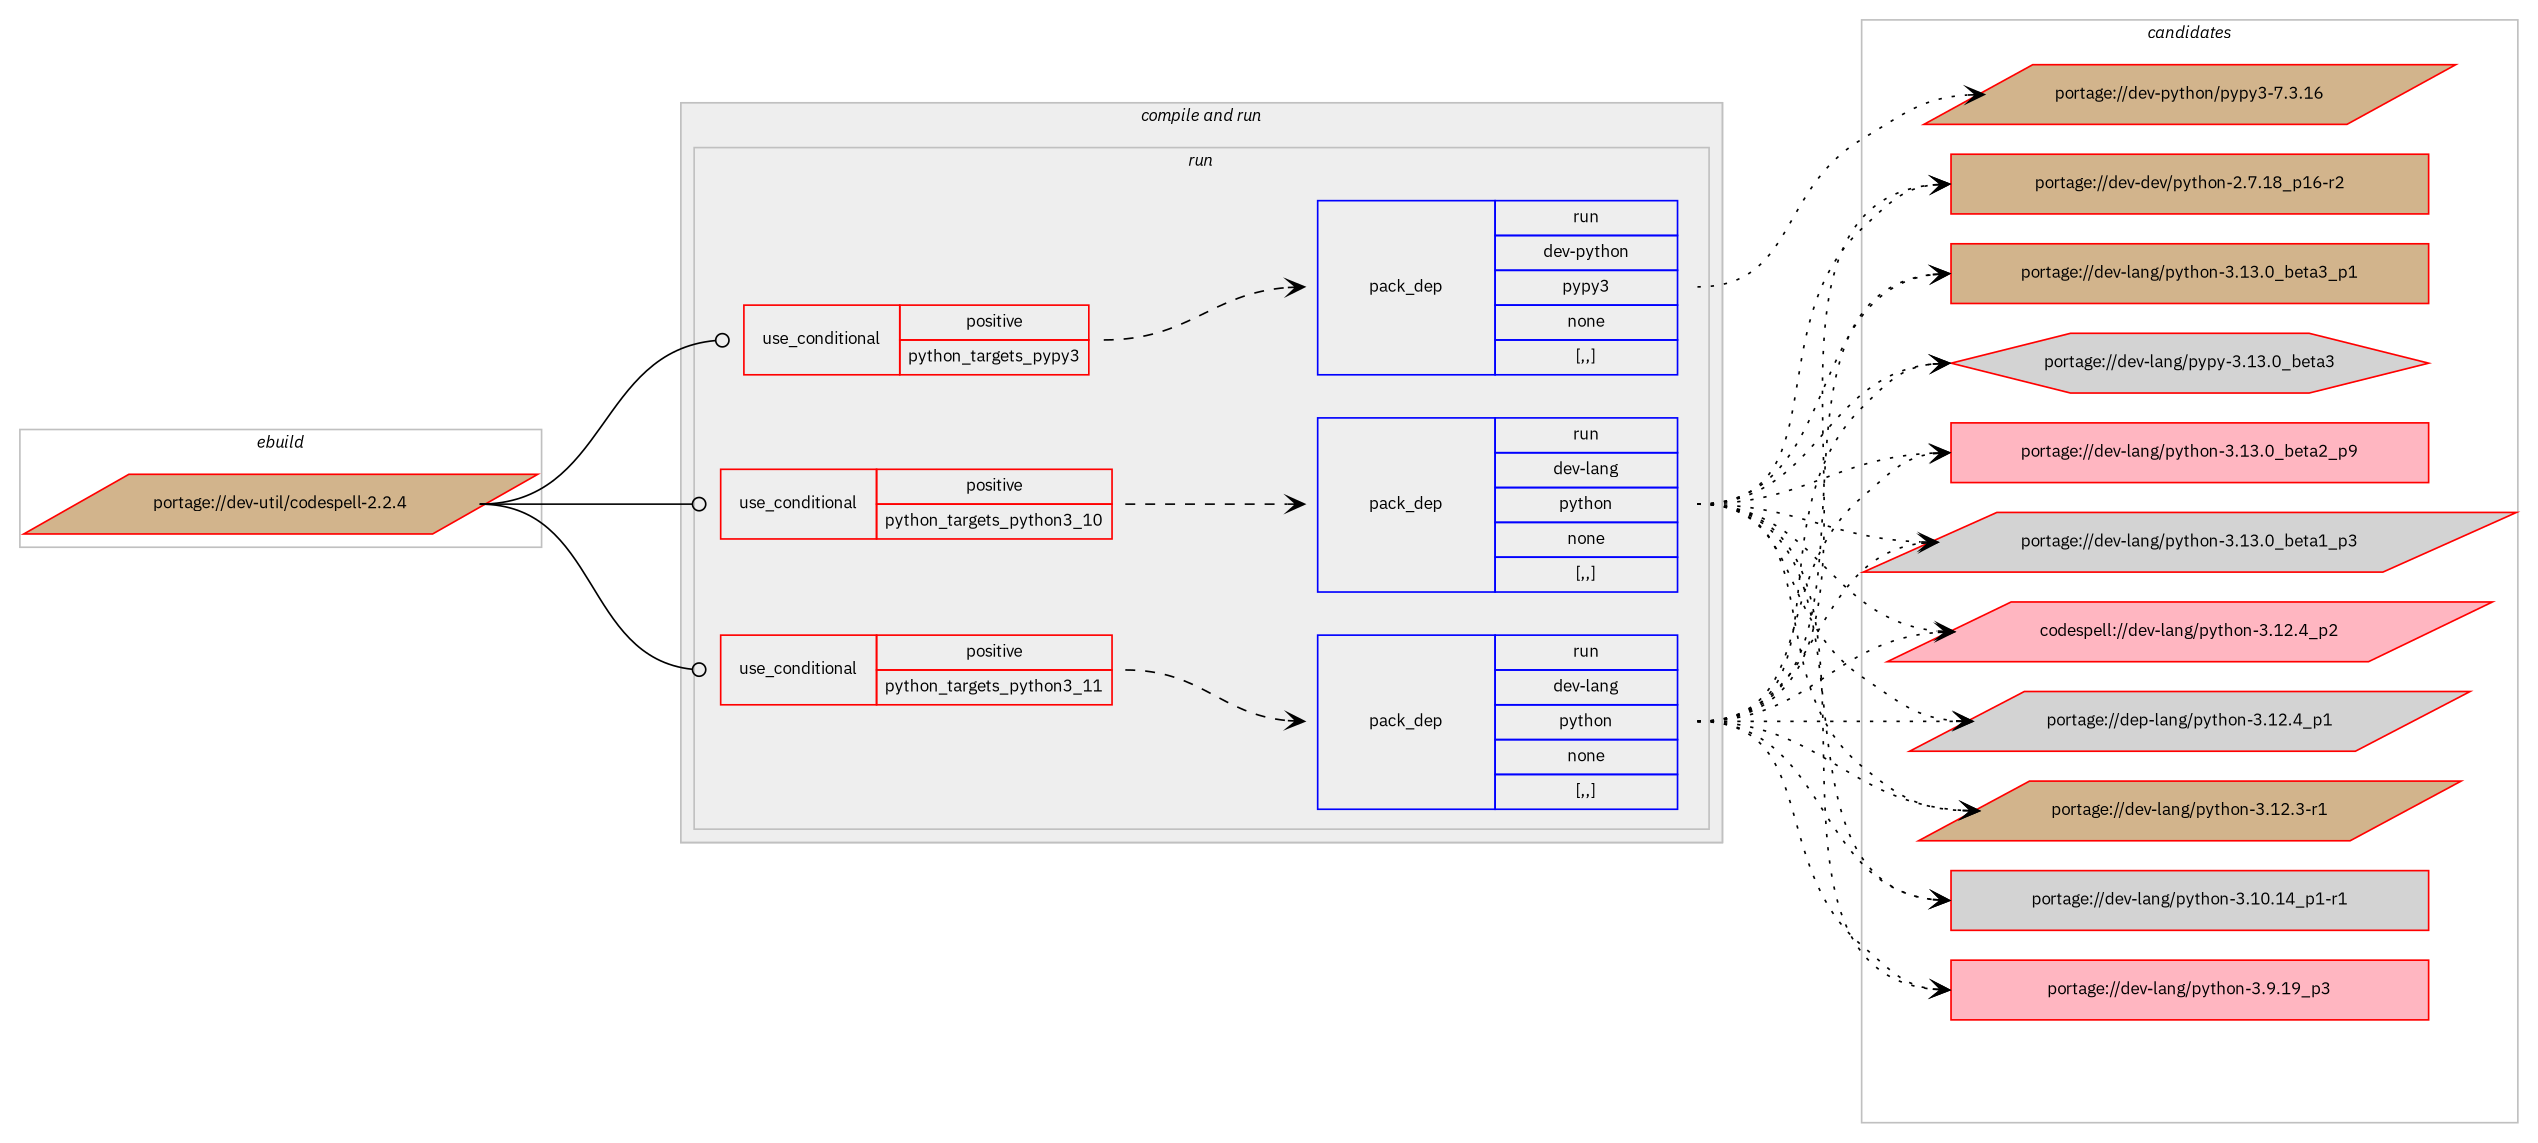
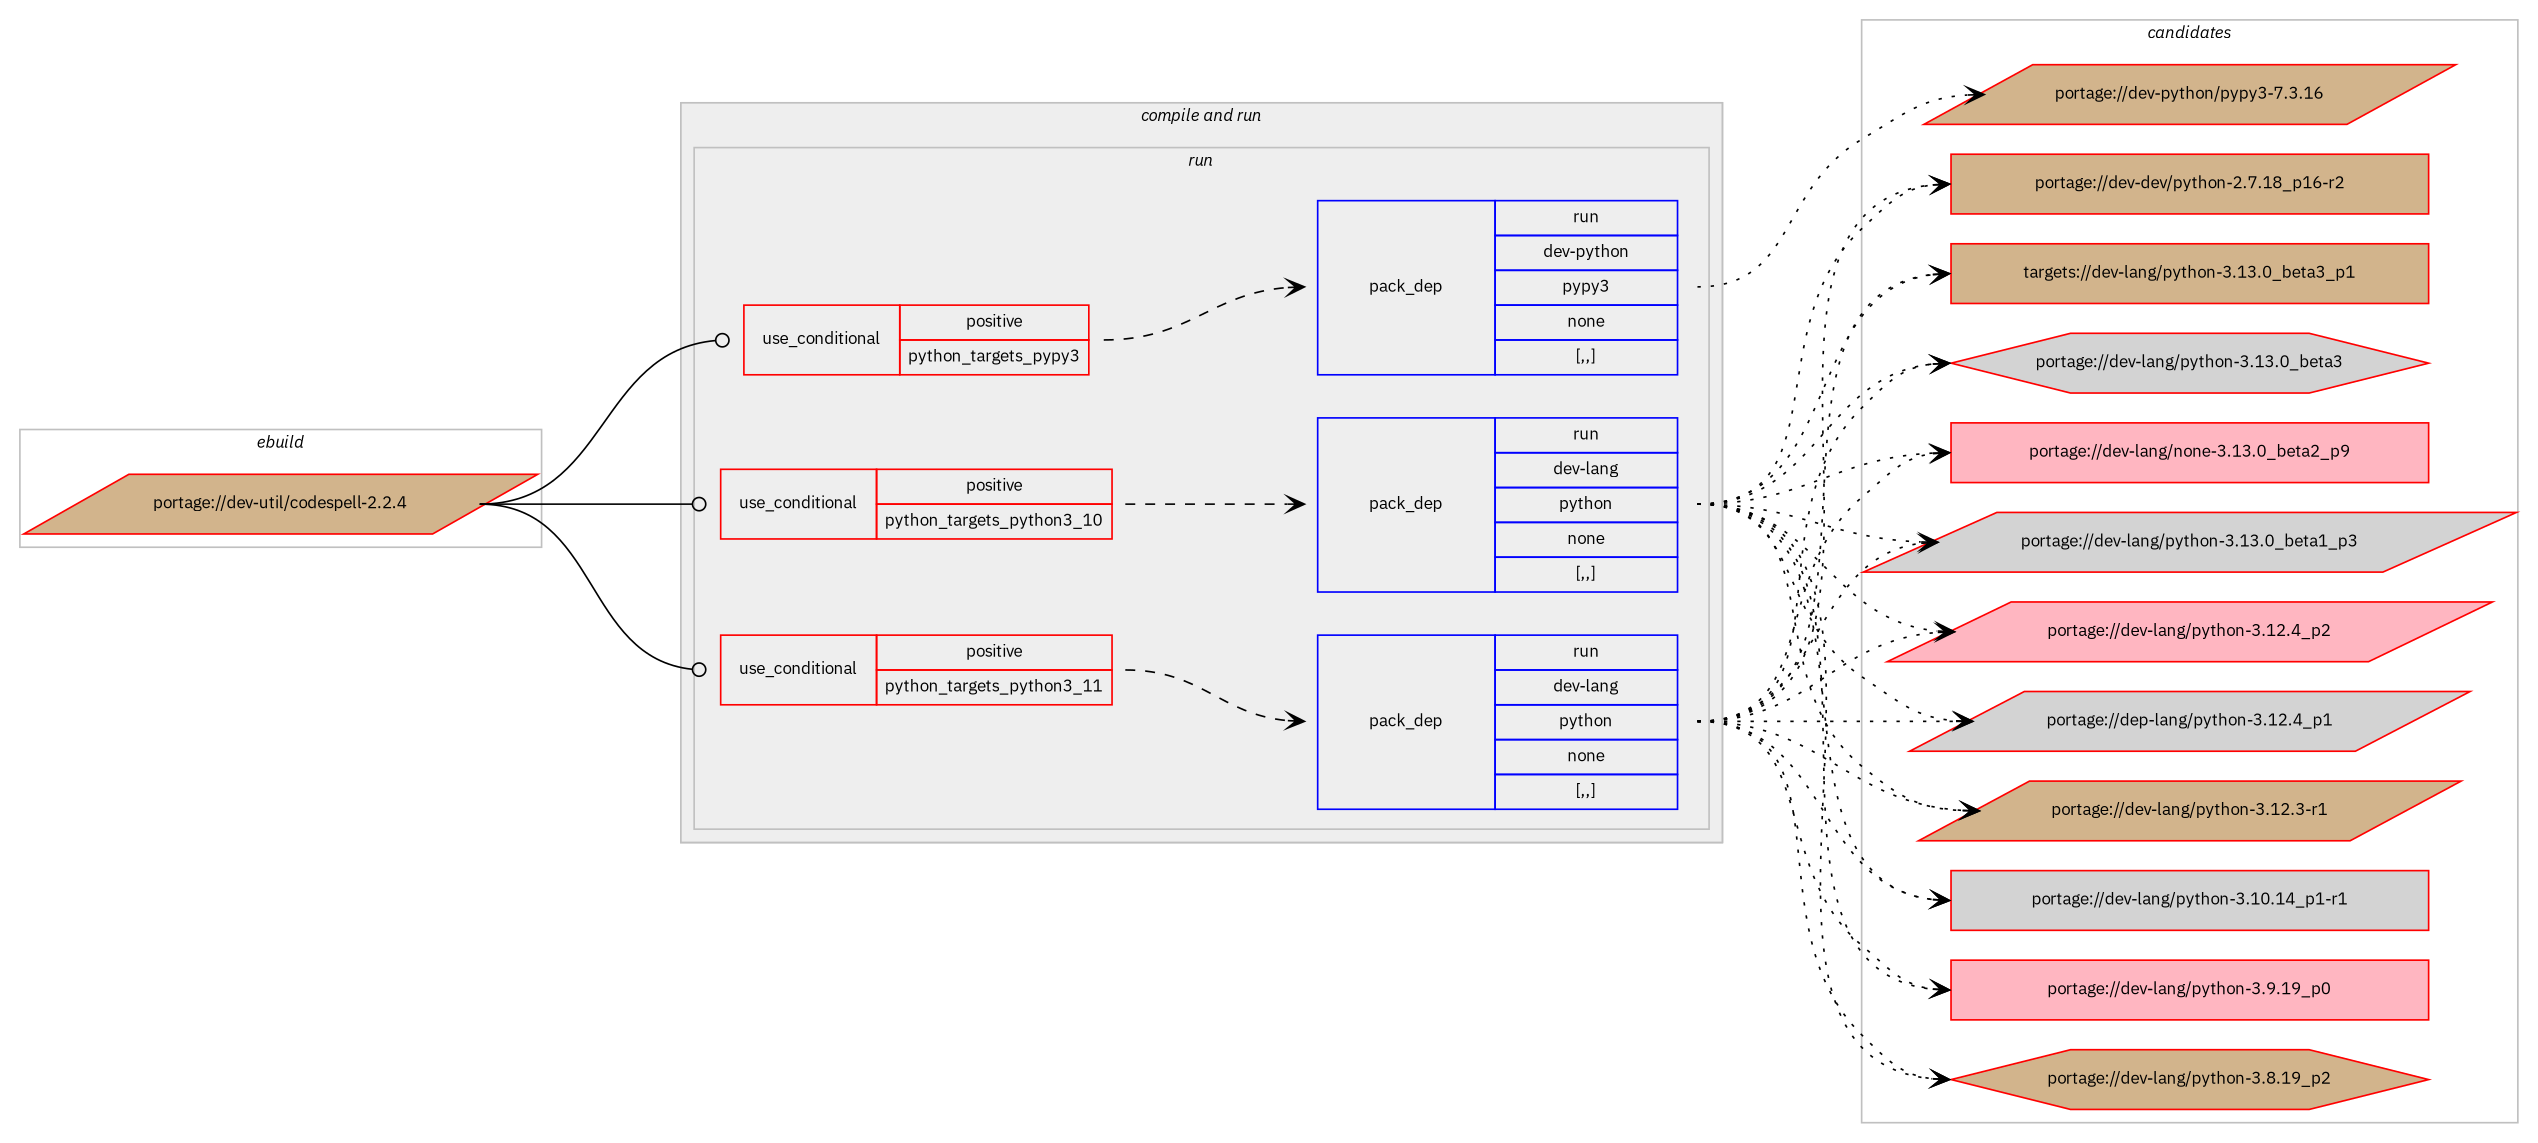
node "portage://dev-lang/python-3.13.0_beta3_p1": label "portage://dev-lang/python-3.13.0_beta3_p1" -> "targets://dev-lang/python-3.13.0_beta3_p1"
node "portage://dev-lang/pypy-3.13.0_beta3": label "portage://dev-lang/pypy-3.13.0_beta3" -> "portage://dev-lang/python-3.13.0_beta3"
node "portage://dev-lang/python-3.13.0_beta2_p9": label "portage://dev-lang/python-3.13.0_beta2_p9" -> "portage://dev-lang/none-3.13.0_beta2_p9"
node "codespell://dev-lang/python-3.12.4_p2": label "codespell://dev-lang/python-3.12.4_p2" -> "portage://dev-lang/python-3.12.4_p2"
node "portage://dev-lang/python-3.9.19_p3": label "portage://dev-lang/python-3.9.19_p3" -> "portage://dev-lang/python-3.9.19_p0"
node "portage://dev-lang/python-3.8.19_p2": added
